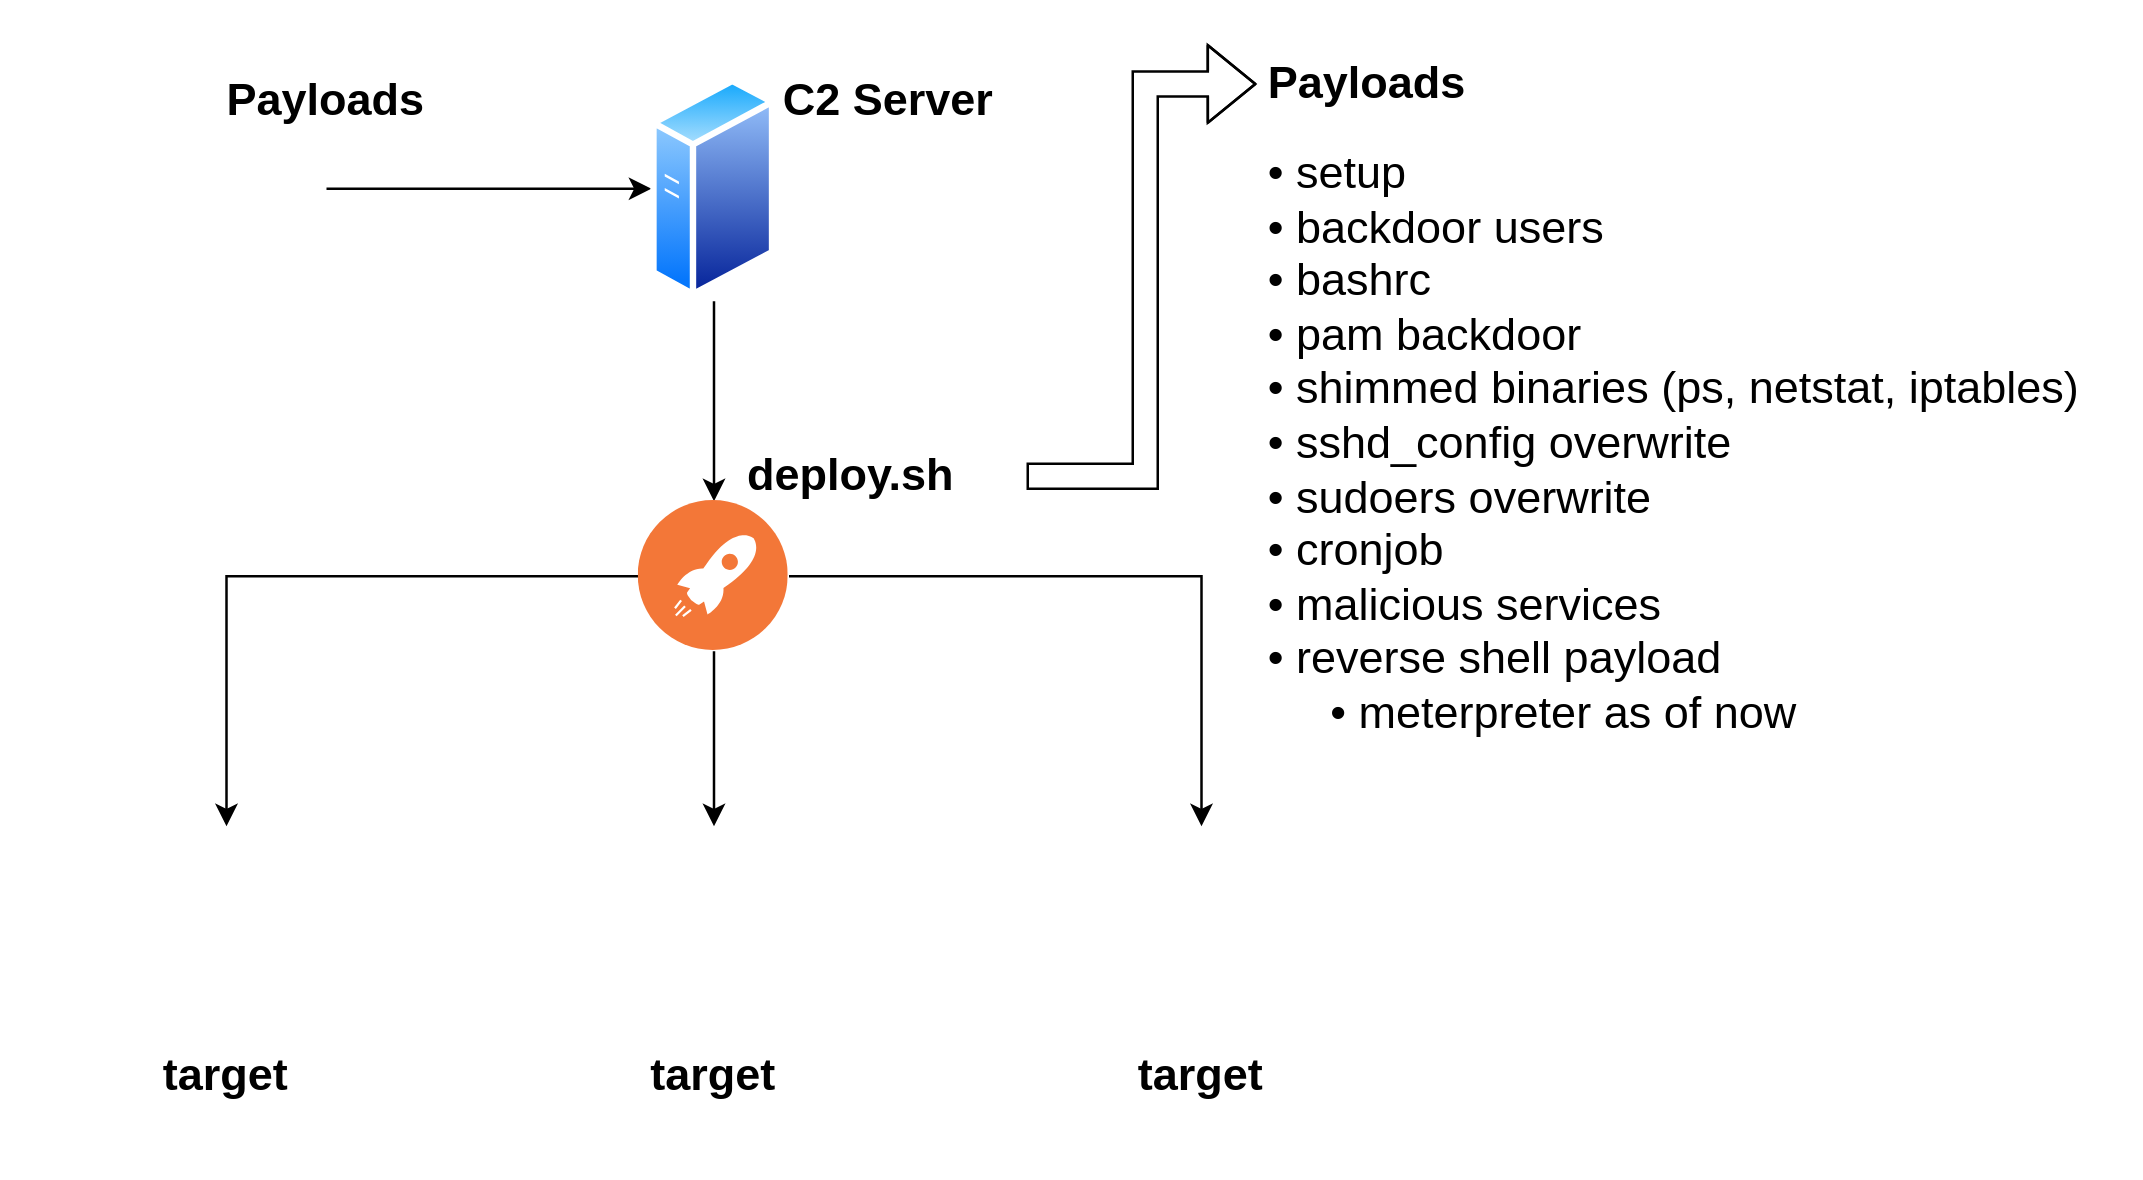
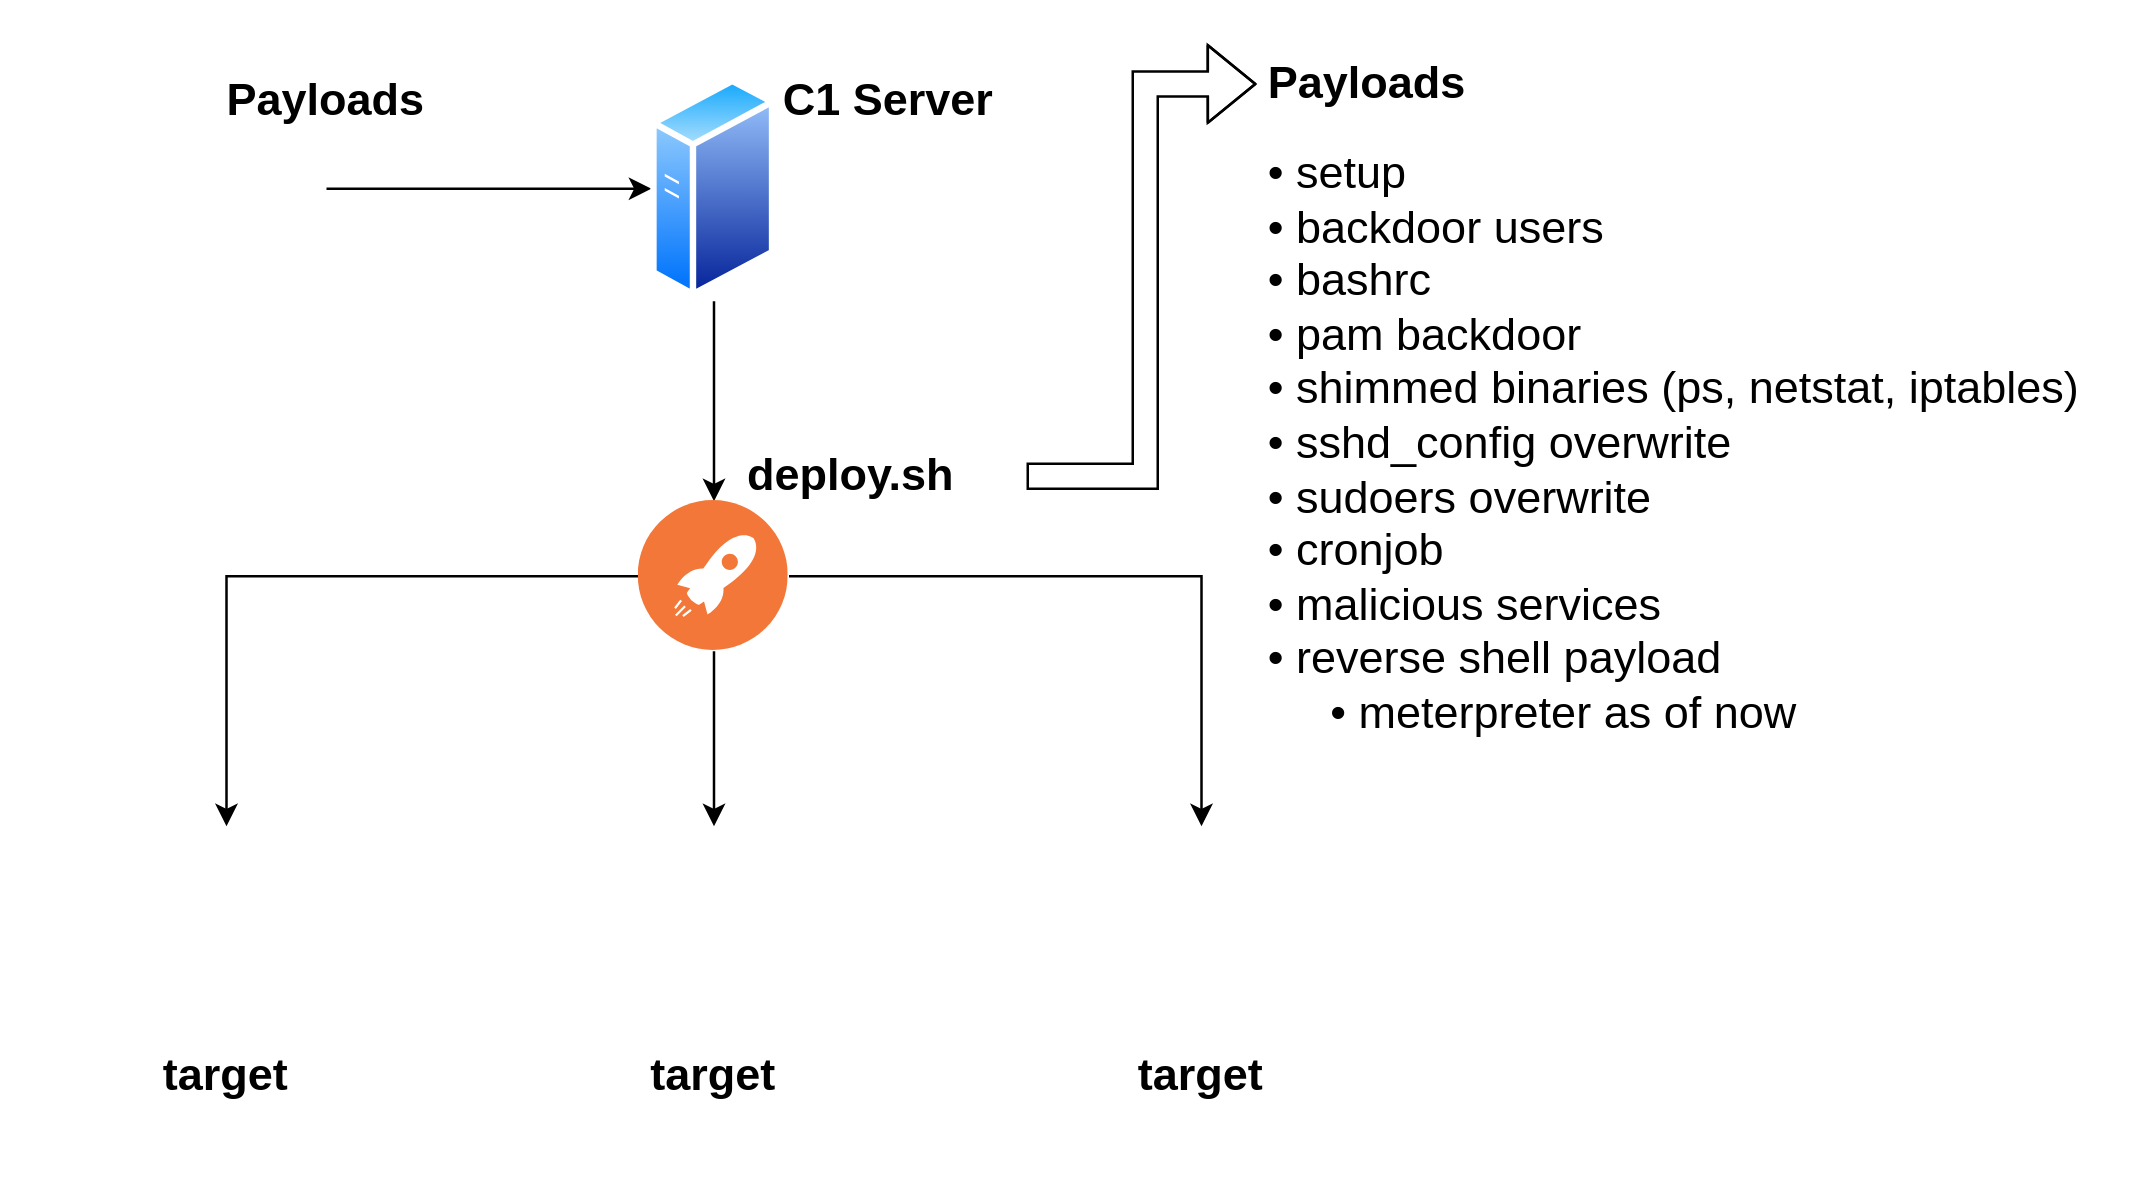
node "C2 Server": label "C2 Server" -> "C1 Server"
